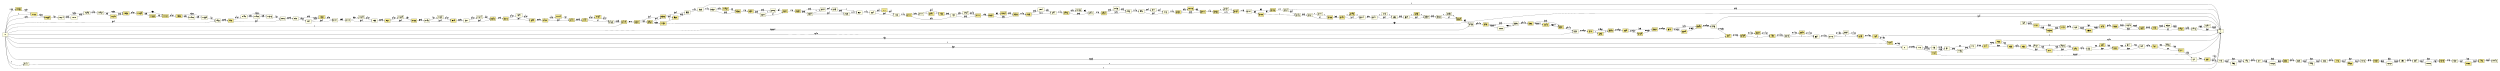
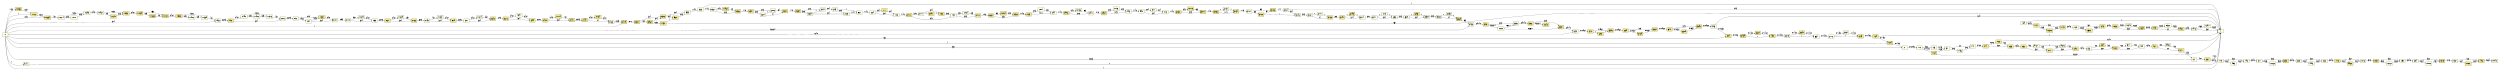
edge "12064" -> "2771": label "3245" -> "823"
edge "12242" -> "3527": now "12222" -> "3527"
